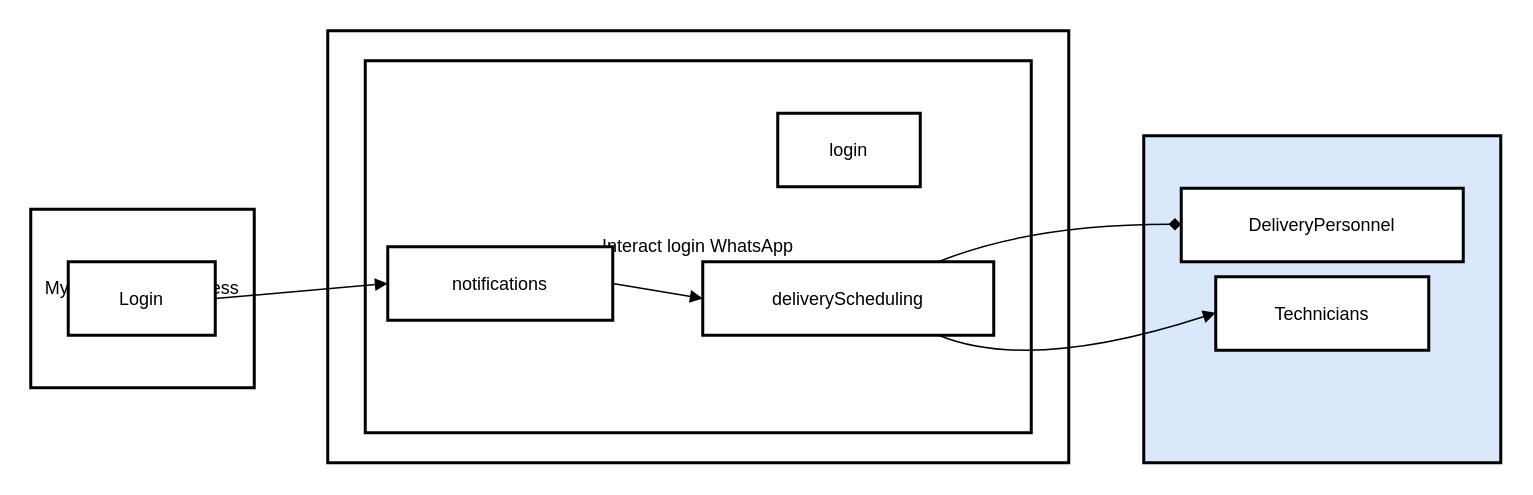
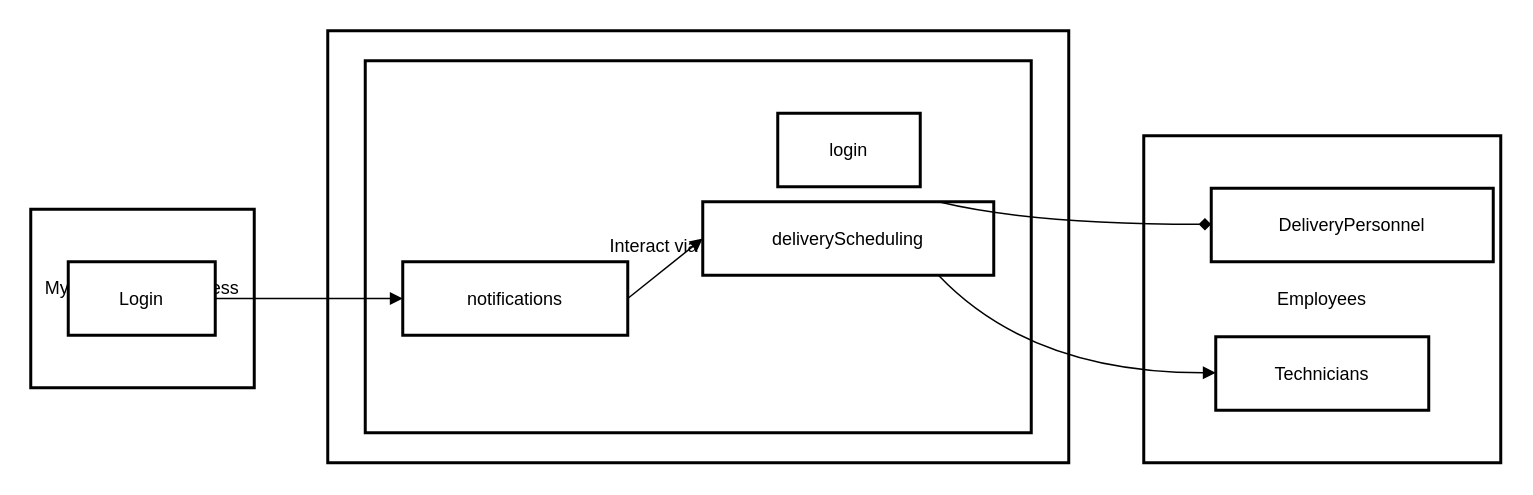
node "DeliveryPersonnel": moved (1322, 225) -> (1352, 225)
node "Interact login WhatsApp": label "Interact login WhatsApp" -> "Interact via WhatsApp"
node "notifications": moved (500, 284) -> (515, 299)
node "deliveryScheduling": moved (848, 299) -> (848, 239)
node "Employees": fillcolor #dae8fc -> #ffffff
node "Technicians": moved (1322, 314) -> (1322, 374)
